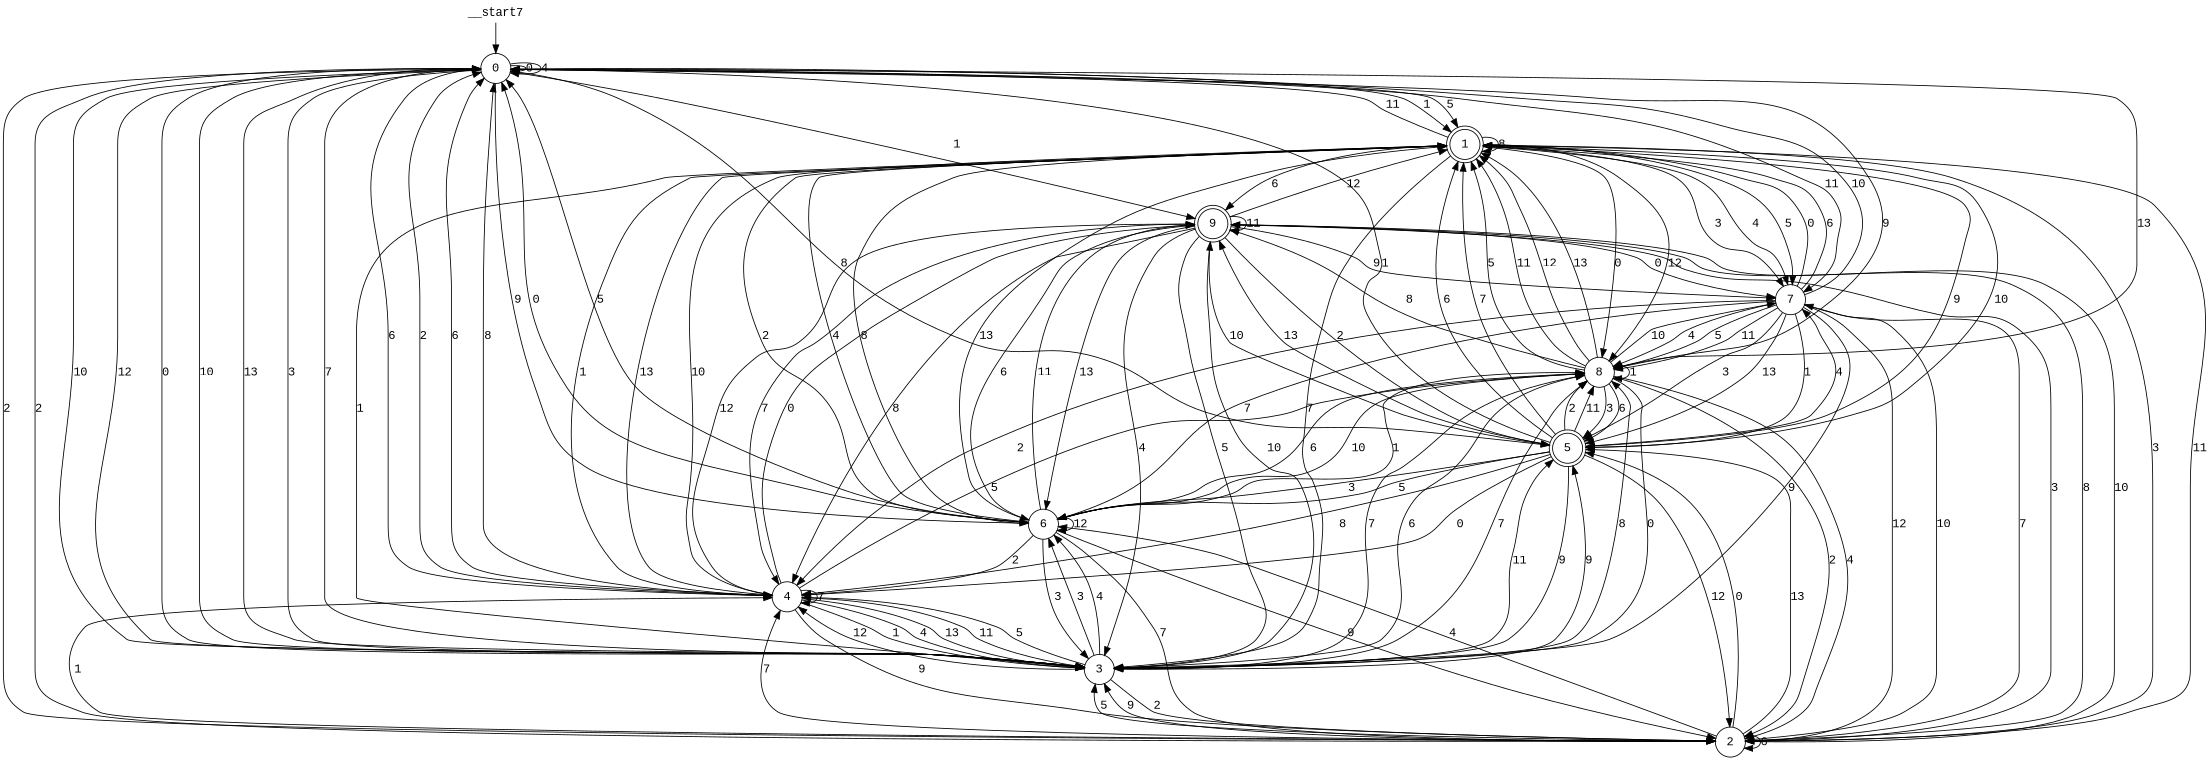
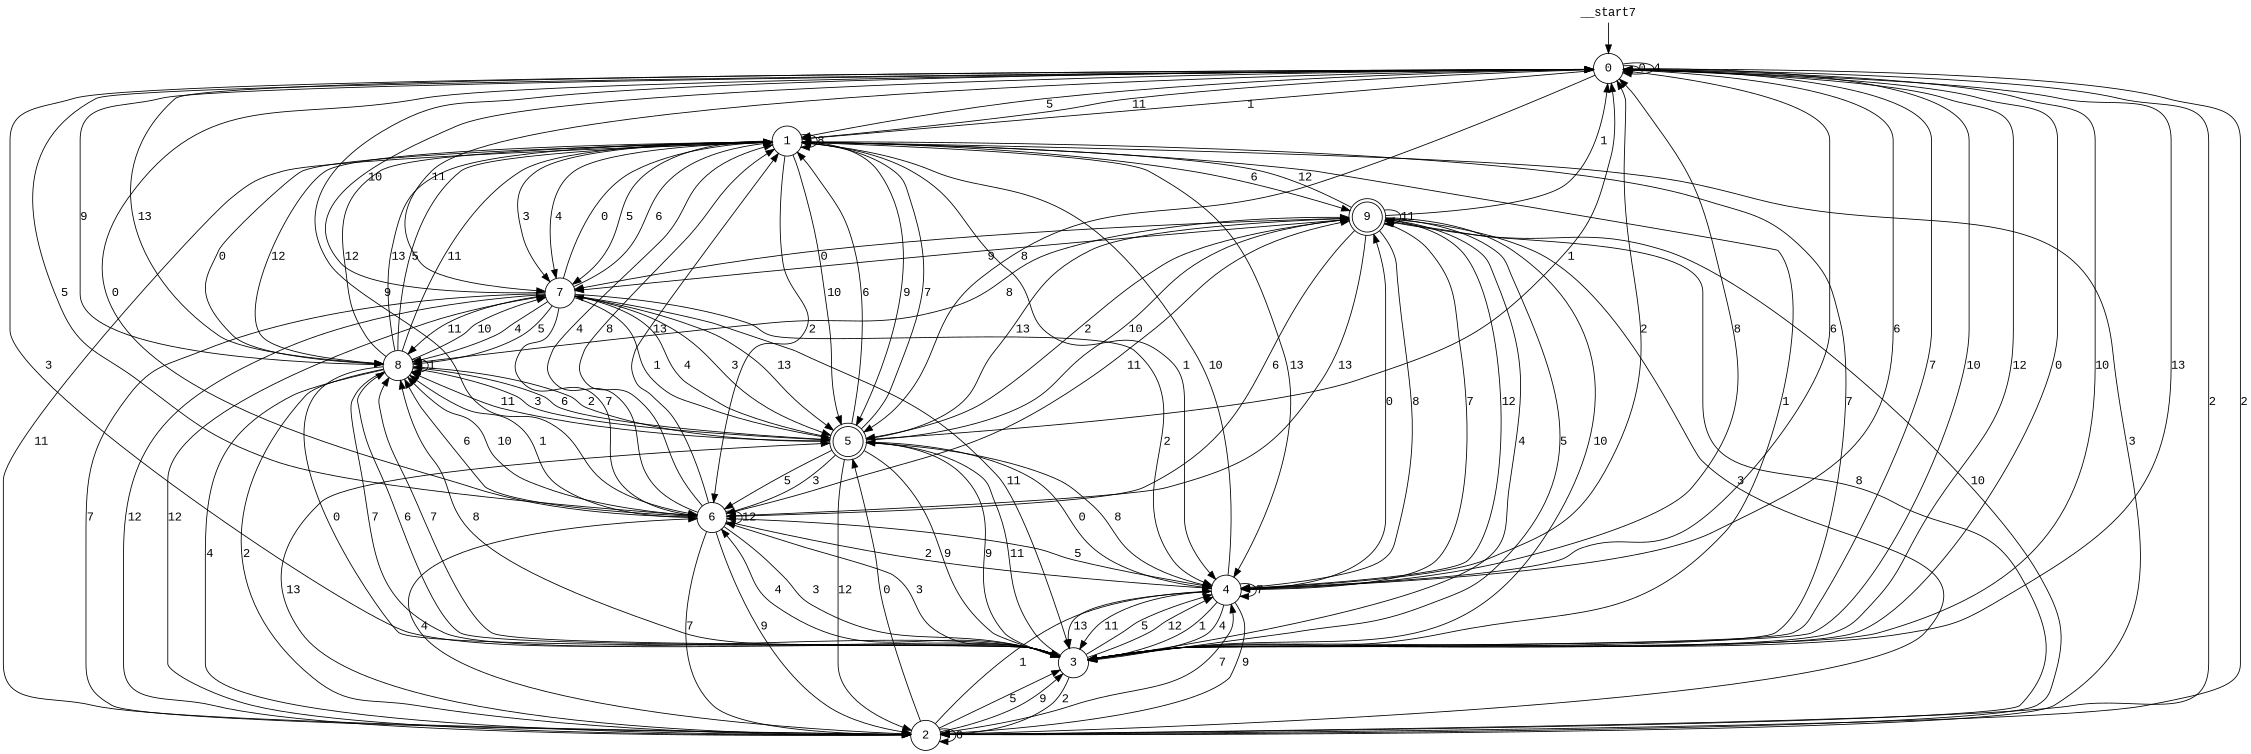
edge "0" -> "9": reversed
node "1": shape doublecircle -> circle
edge "4" -> "8": now "4" -> "6"
edge "7" -> "3": label "9" -> "11"
edge "2" -> "7": label "10" -> "12"
